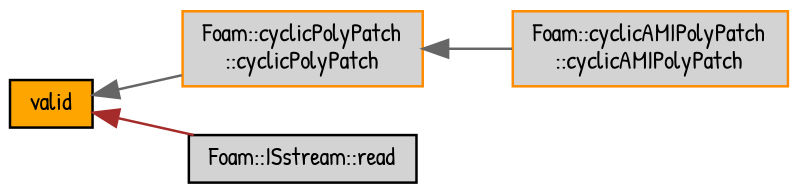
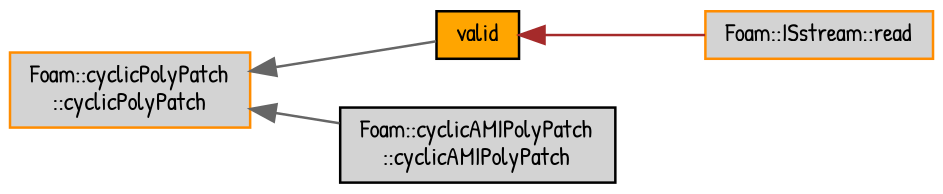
node "Foam::cyclicAMIPolyPatch ::cyclicAMIPolyPatch": color darkorange -> black
edge "Foam::cyclicPolyPatch ::cyclicPolyPatch" -> "valid": reversed
node "Foam::ISstream::read": color black -> darkorange
